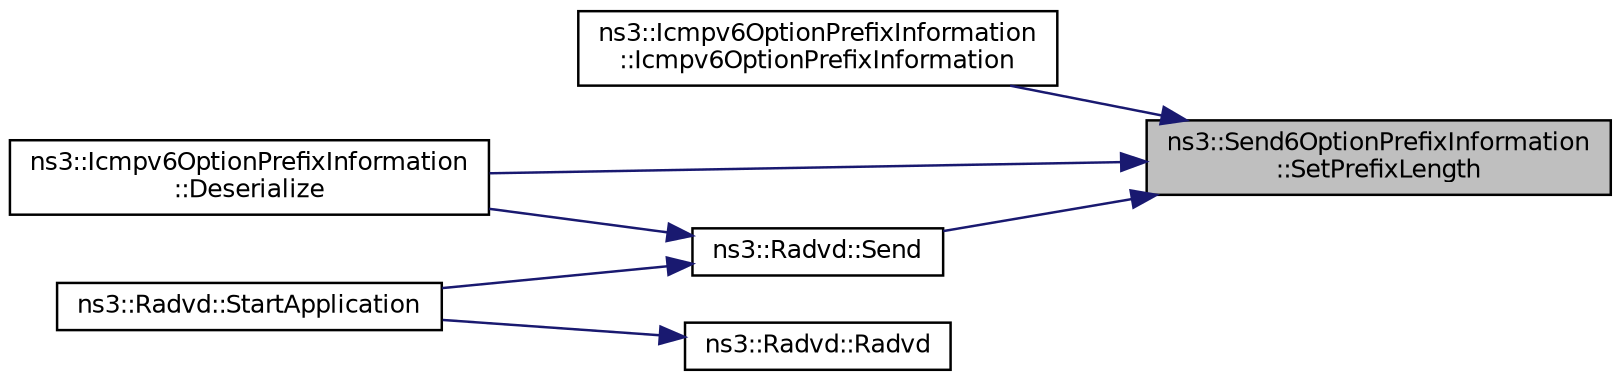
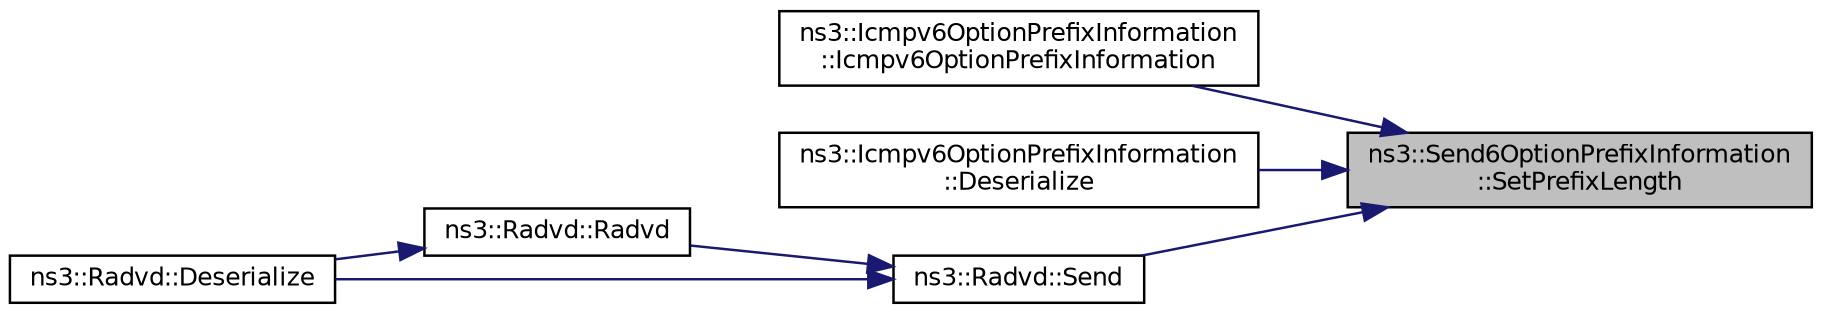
edge "ns3::Icmpv6OptionPrefixInformation ::Deserialize" -> "ns3::Radvd::Send": now "ns3::Radvd::Radvd" -> "ns3::Radvd::Send"
node "ns3::Radvd::StartApplication": label "ns3::Radvd::StartApplication" -> "ns3::Radvd::Deserialize"
